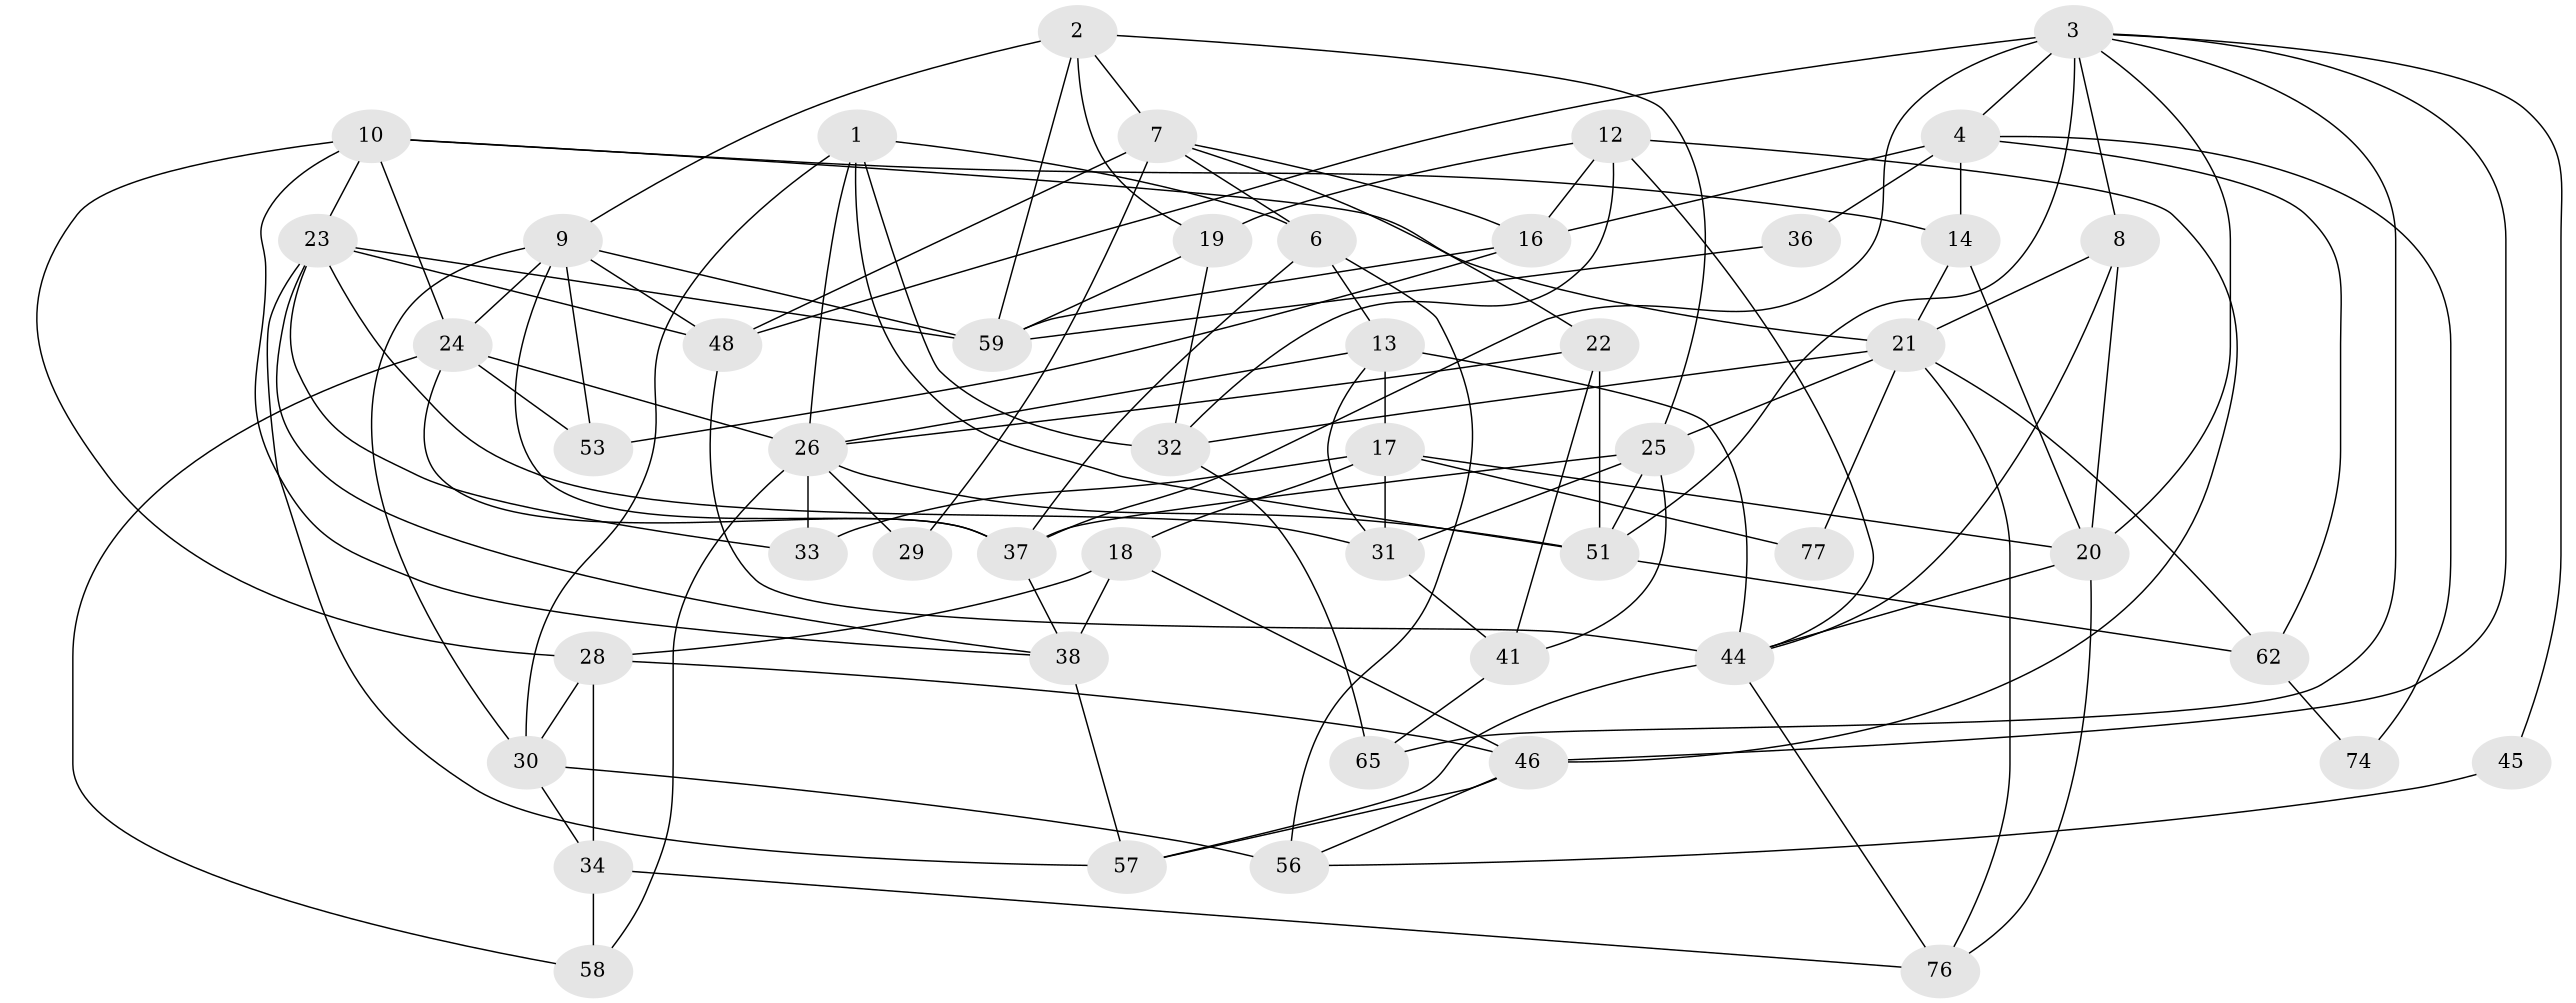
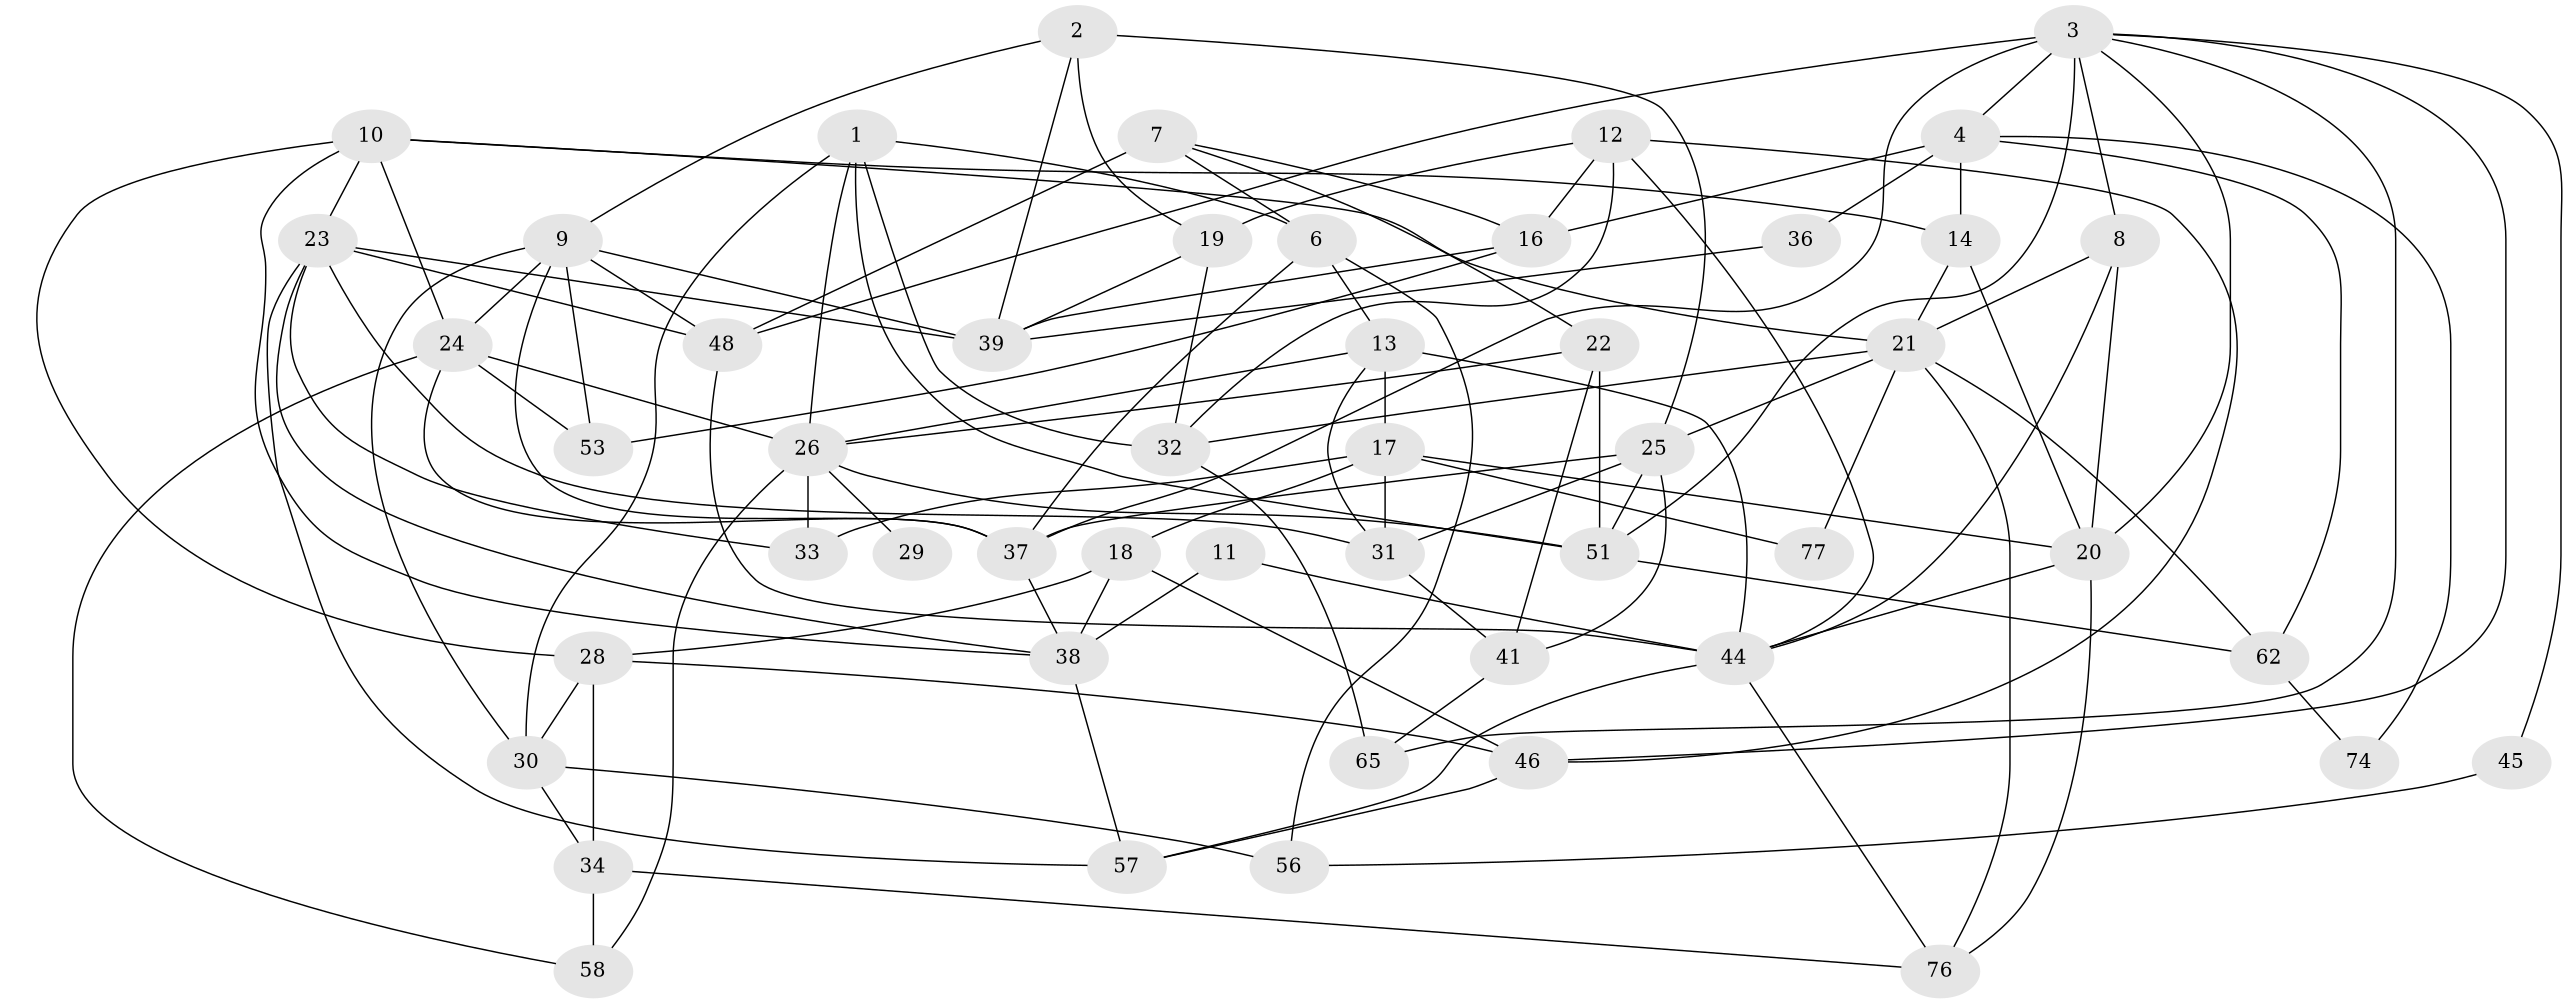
edge "2" -- "7": removed
node "59": label "59" -> "39"
edge "7" -- "29": removed
node "11": added
edge "46" -- "56": removed
